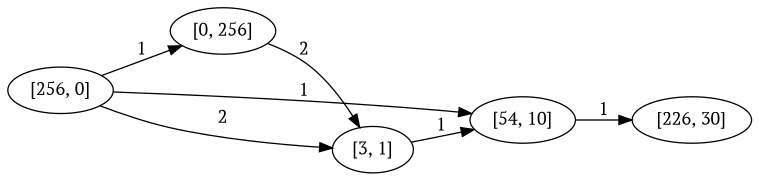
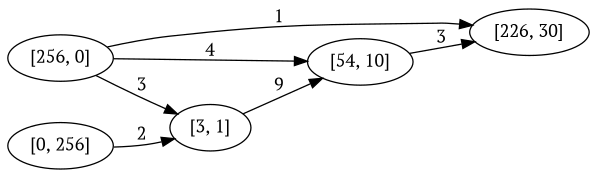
edge "[256, 0]" -> "[0, 256]": now "[256, 0]" -> "[226, 30]"
edge "[256, 0]" -> "[54, 10]": label "1" -> "4"
edge "[54, 10]" -> "[226, 30]": label "1" -> "3"
edge "[256, 0]" -> "[3, 1]": label "2" -> "3"
edge "[3, 1]" -> "[54, 10]": label "1" -> "9"
